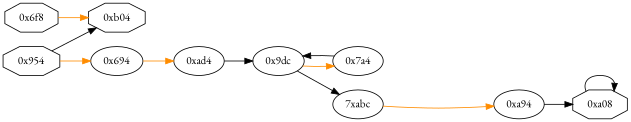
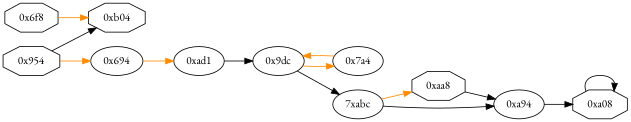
edge "0x7a4" -> "0x9dc": color black -> darkorange
node "0xad4": label "0xad4" -> "0xad1"
node "0xaa8": added
edge "7xabc" -> "0xa94": color darkorange -> black
